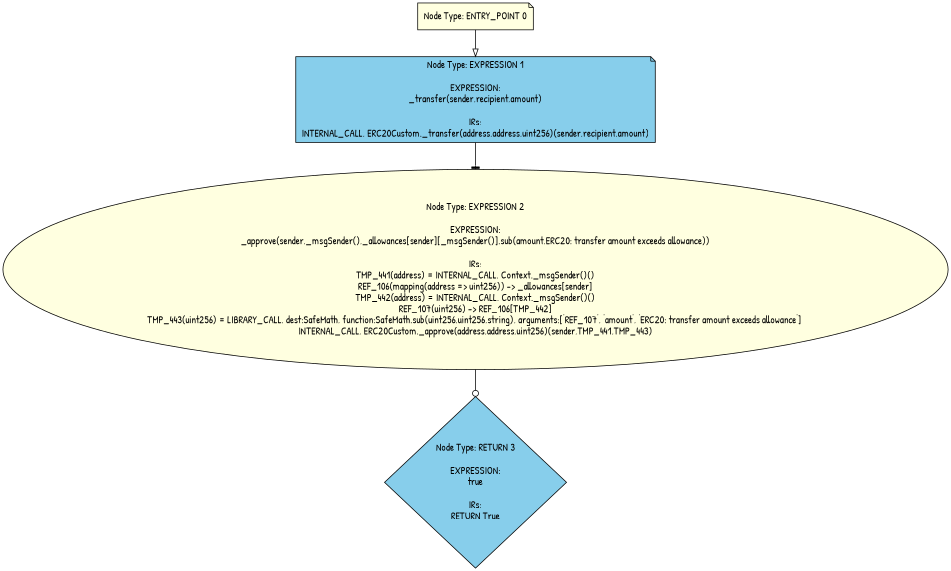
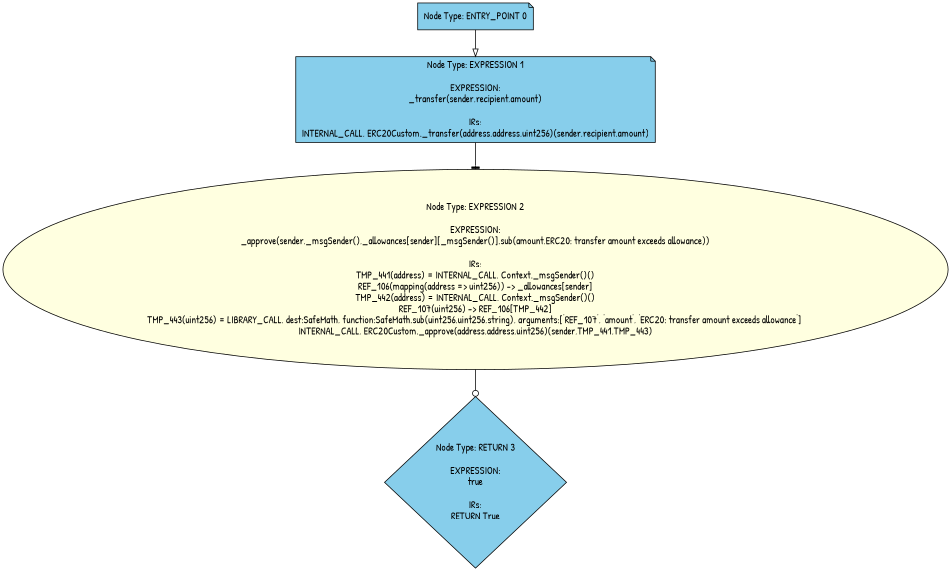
node "Node Type: ENTRY_POINT 0": fillcolor lightyellow -> skyblue
